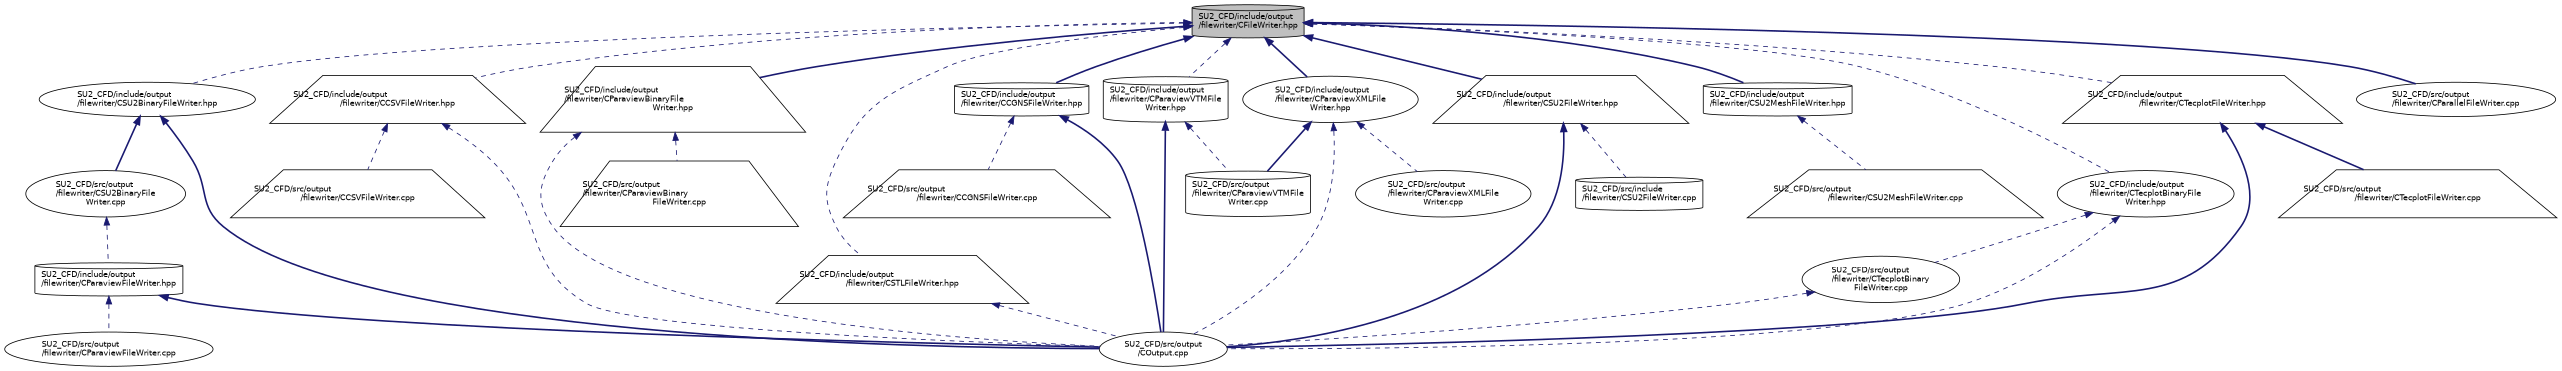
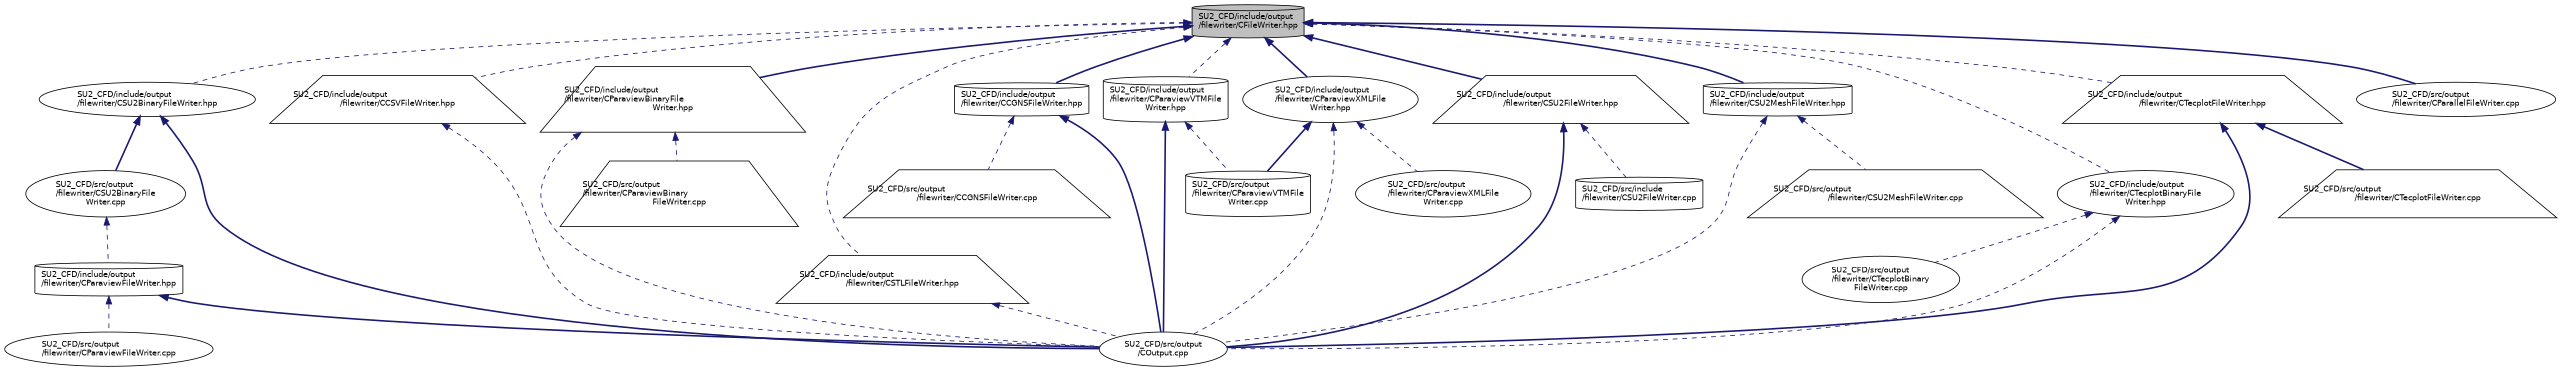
node "SU2_CFD/src/output /filewriter/CCSVFileWriter.cpp": removed
edge "SU2_CFD/src/output /COutput.cpp" -> "SU2_CFD/src/output /filewriter/CTecplotBinary FileWriter.cpp": now "SU2_CFD/src/output /COutput.cpp" -> "SU2_CFD/include/output /filewriter/CSU2MeshFileWriter.hpp"
